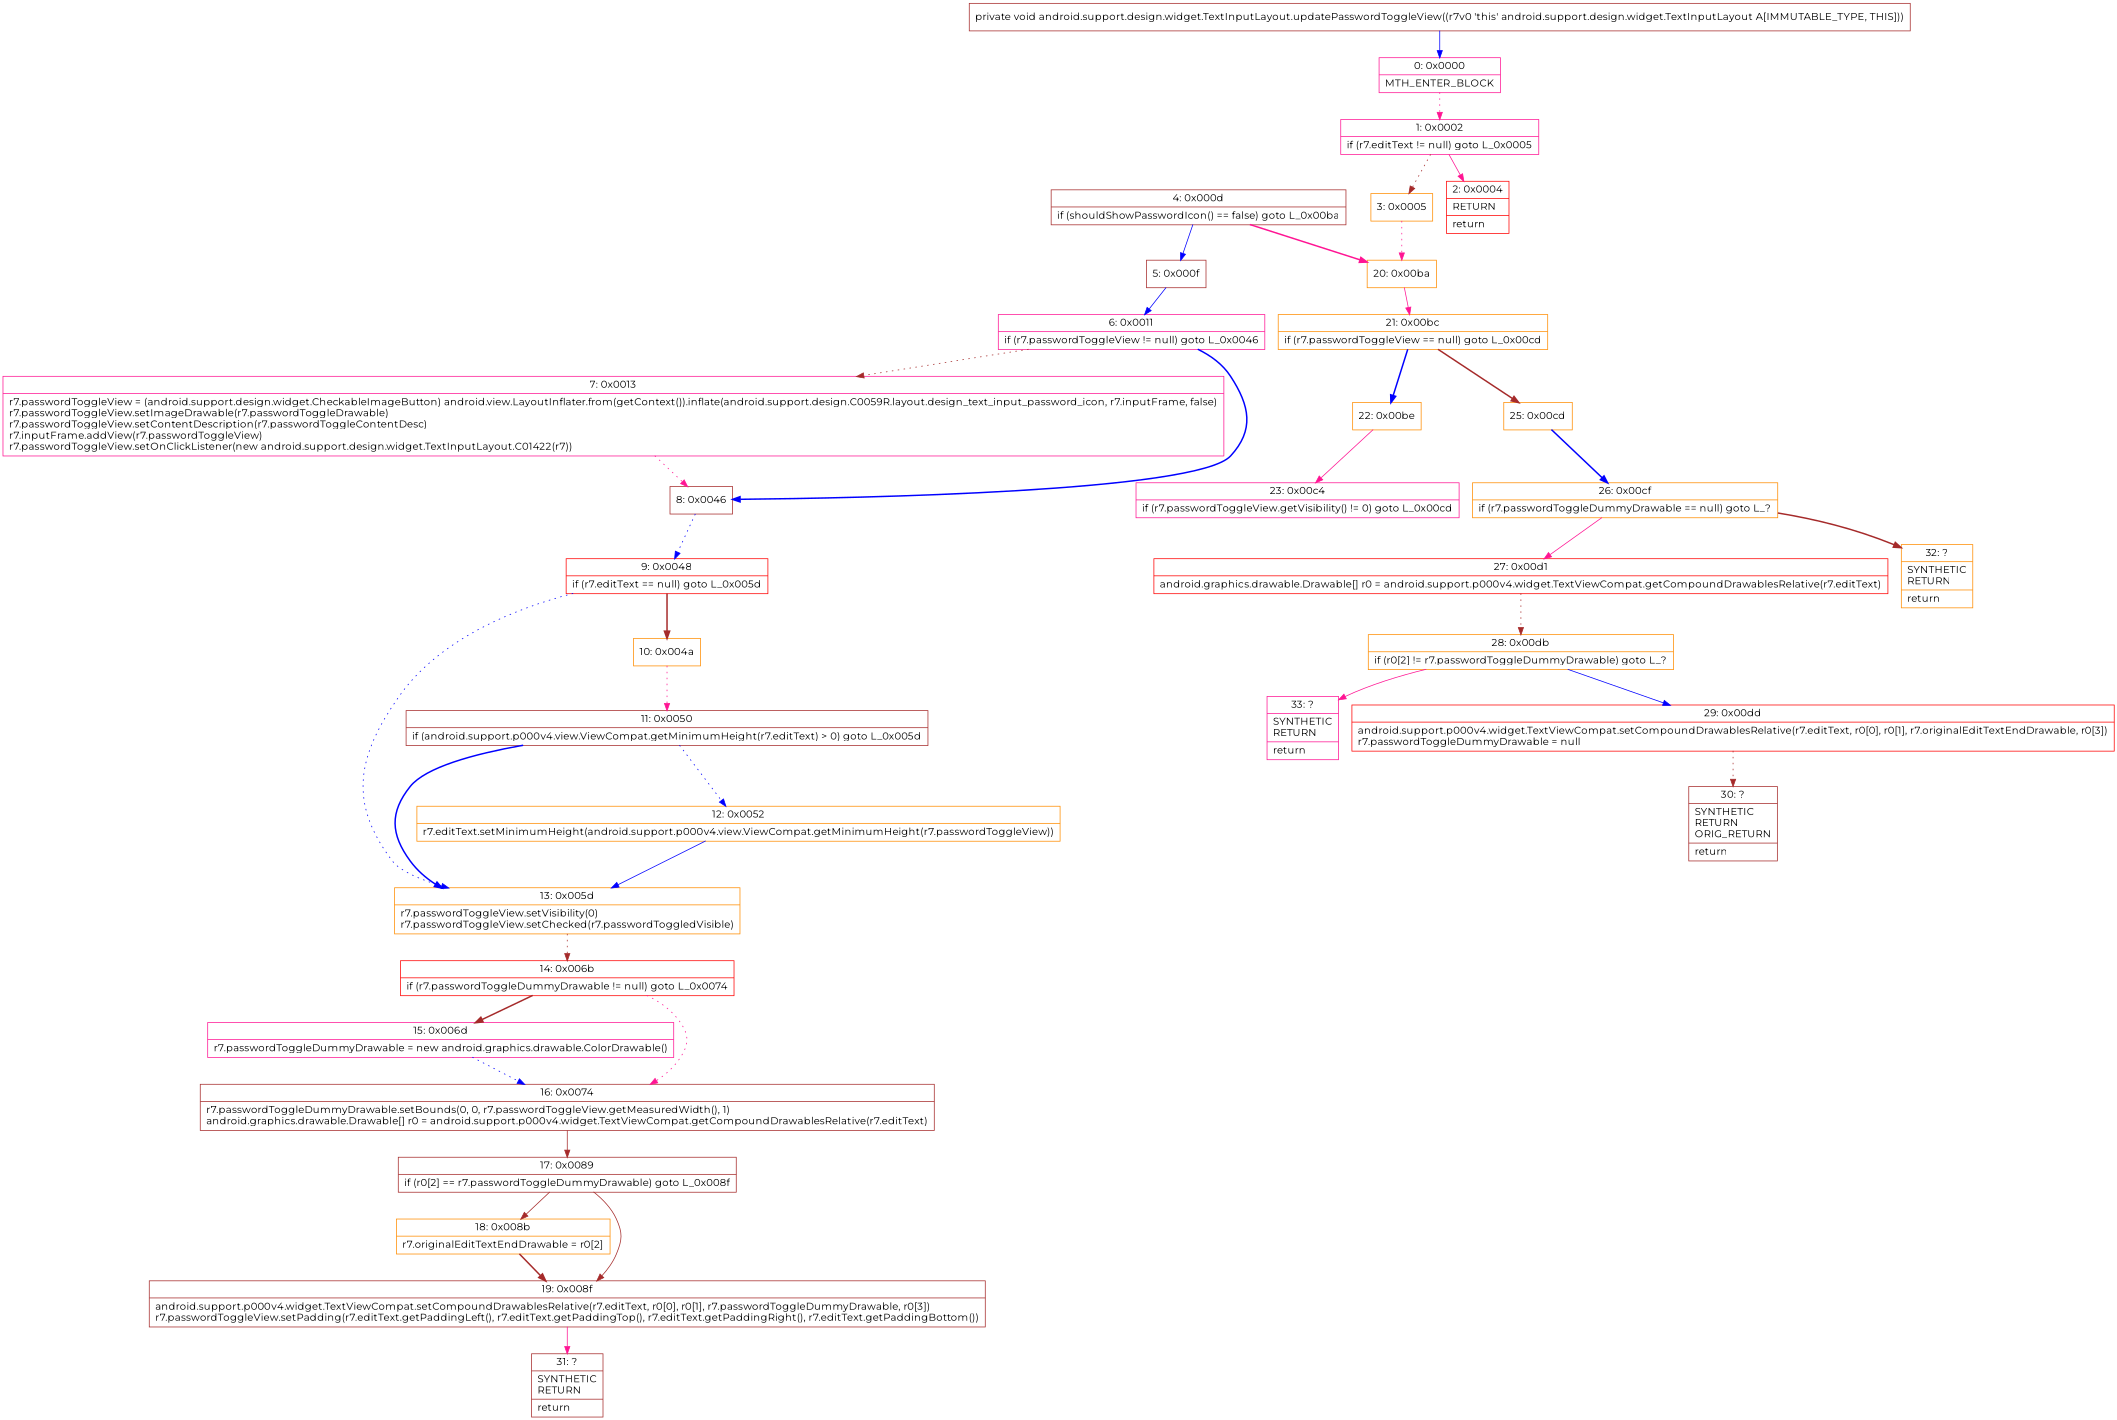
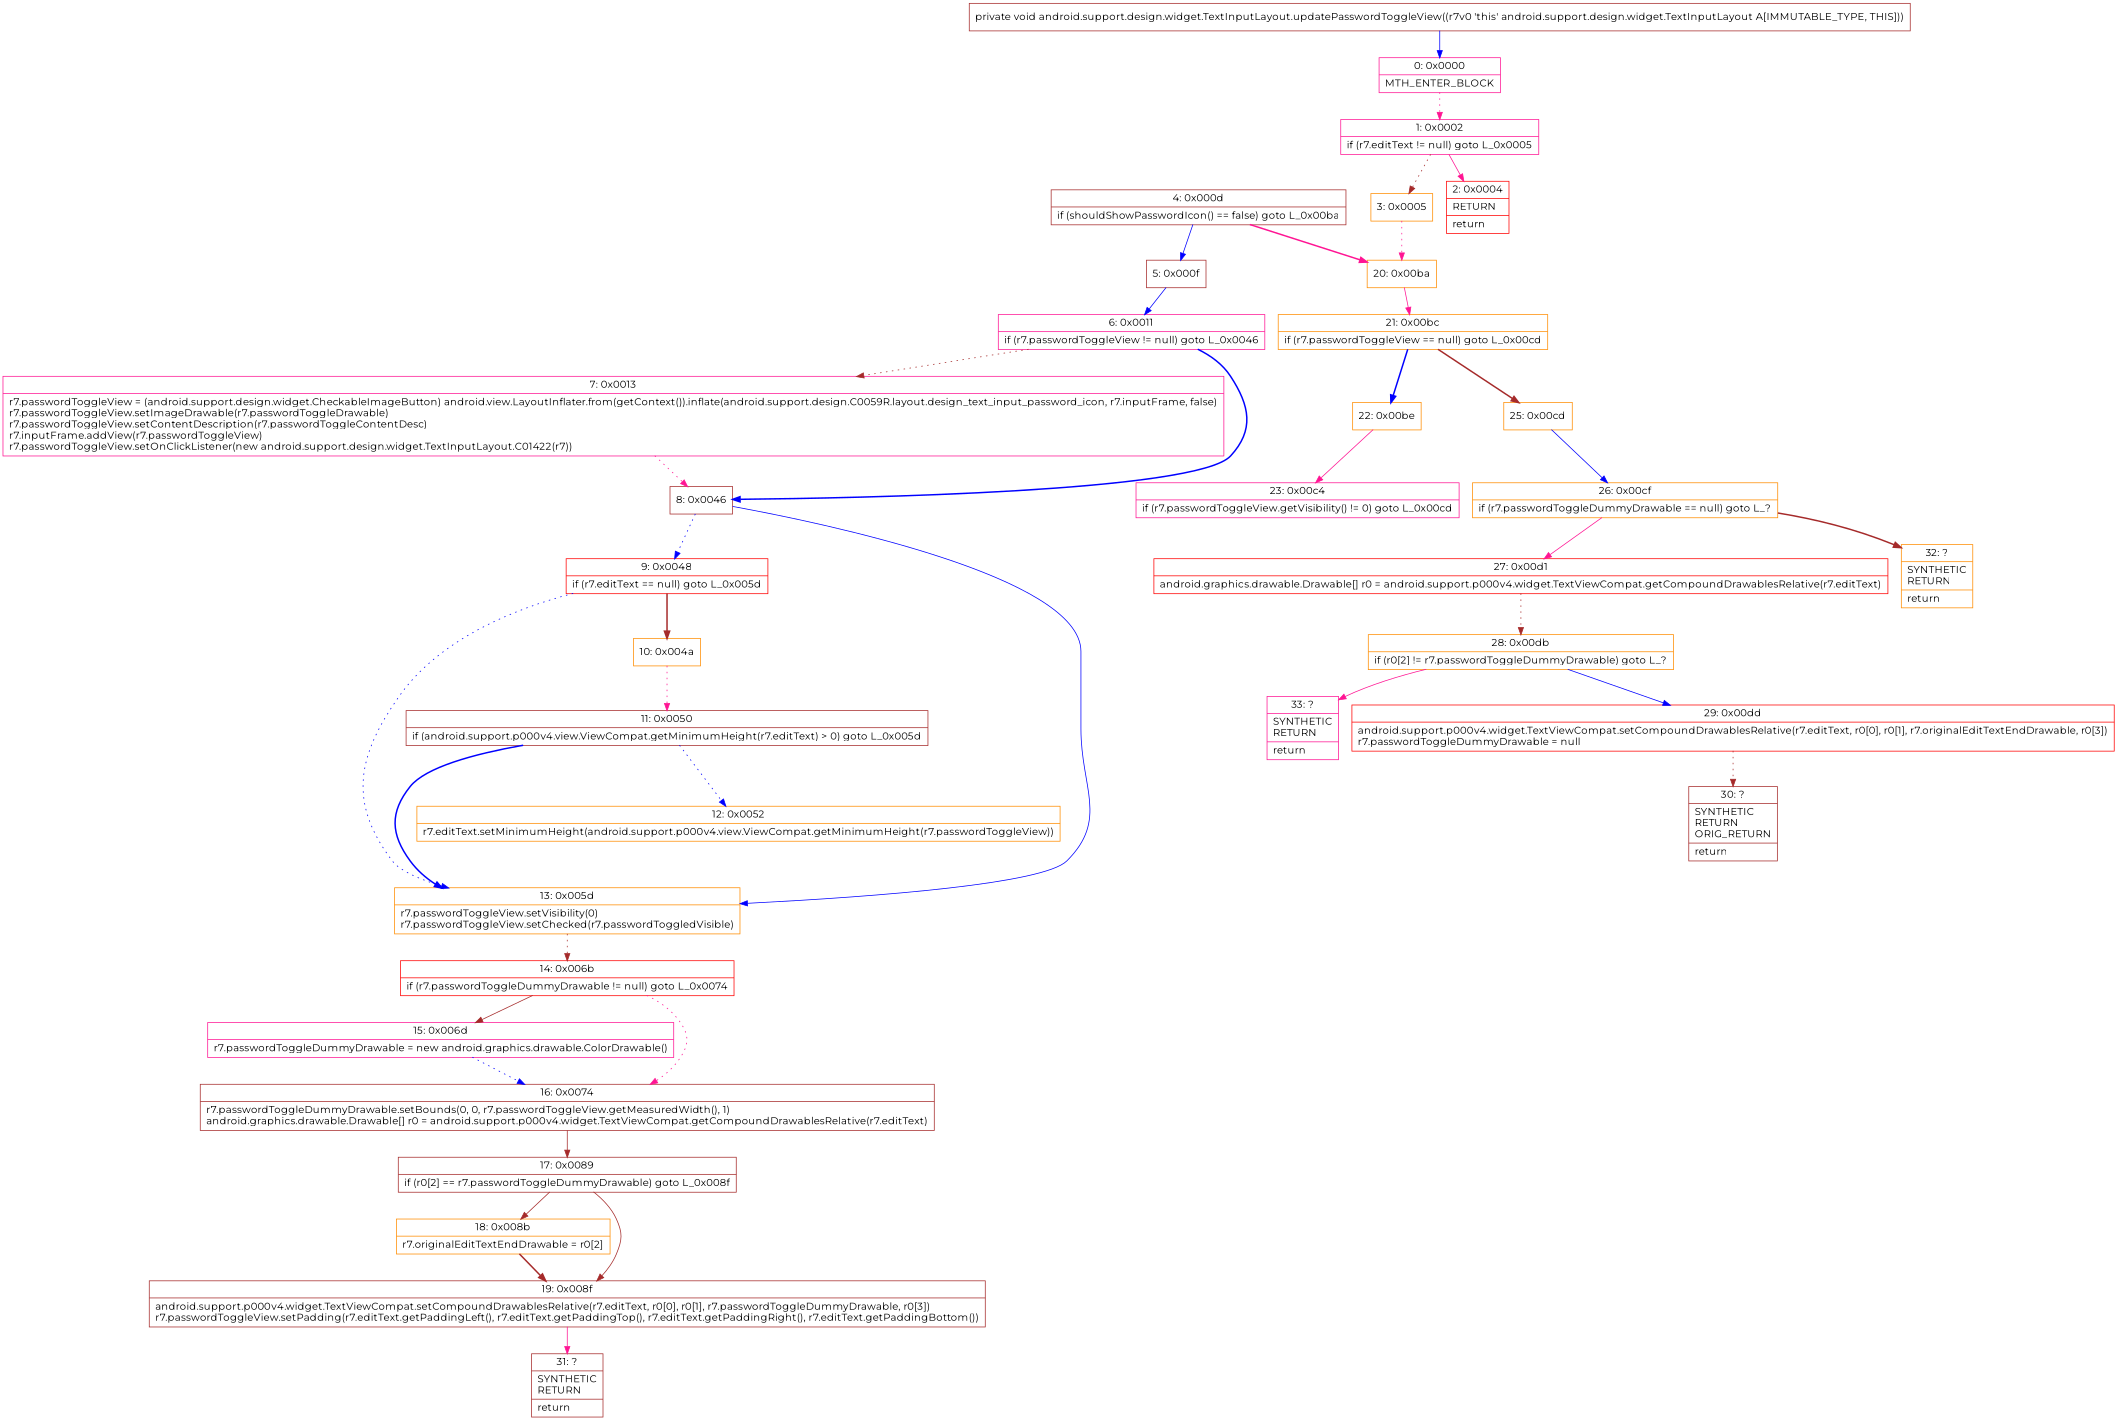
edge "25: 0x00cd" -> "26: 0x00cf": style bold -> solid
edge "12: 0x0052" -> "13: 0x005d": now "8: 0x0046" -> "13: 0x005d"
edge "14: 0x006b" -> "15: 0x006d": style bold -> solid
